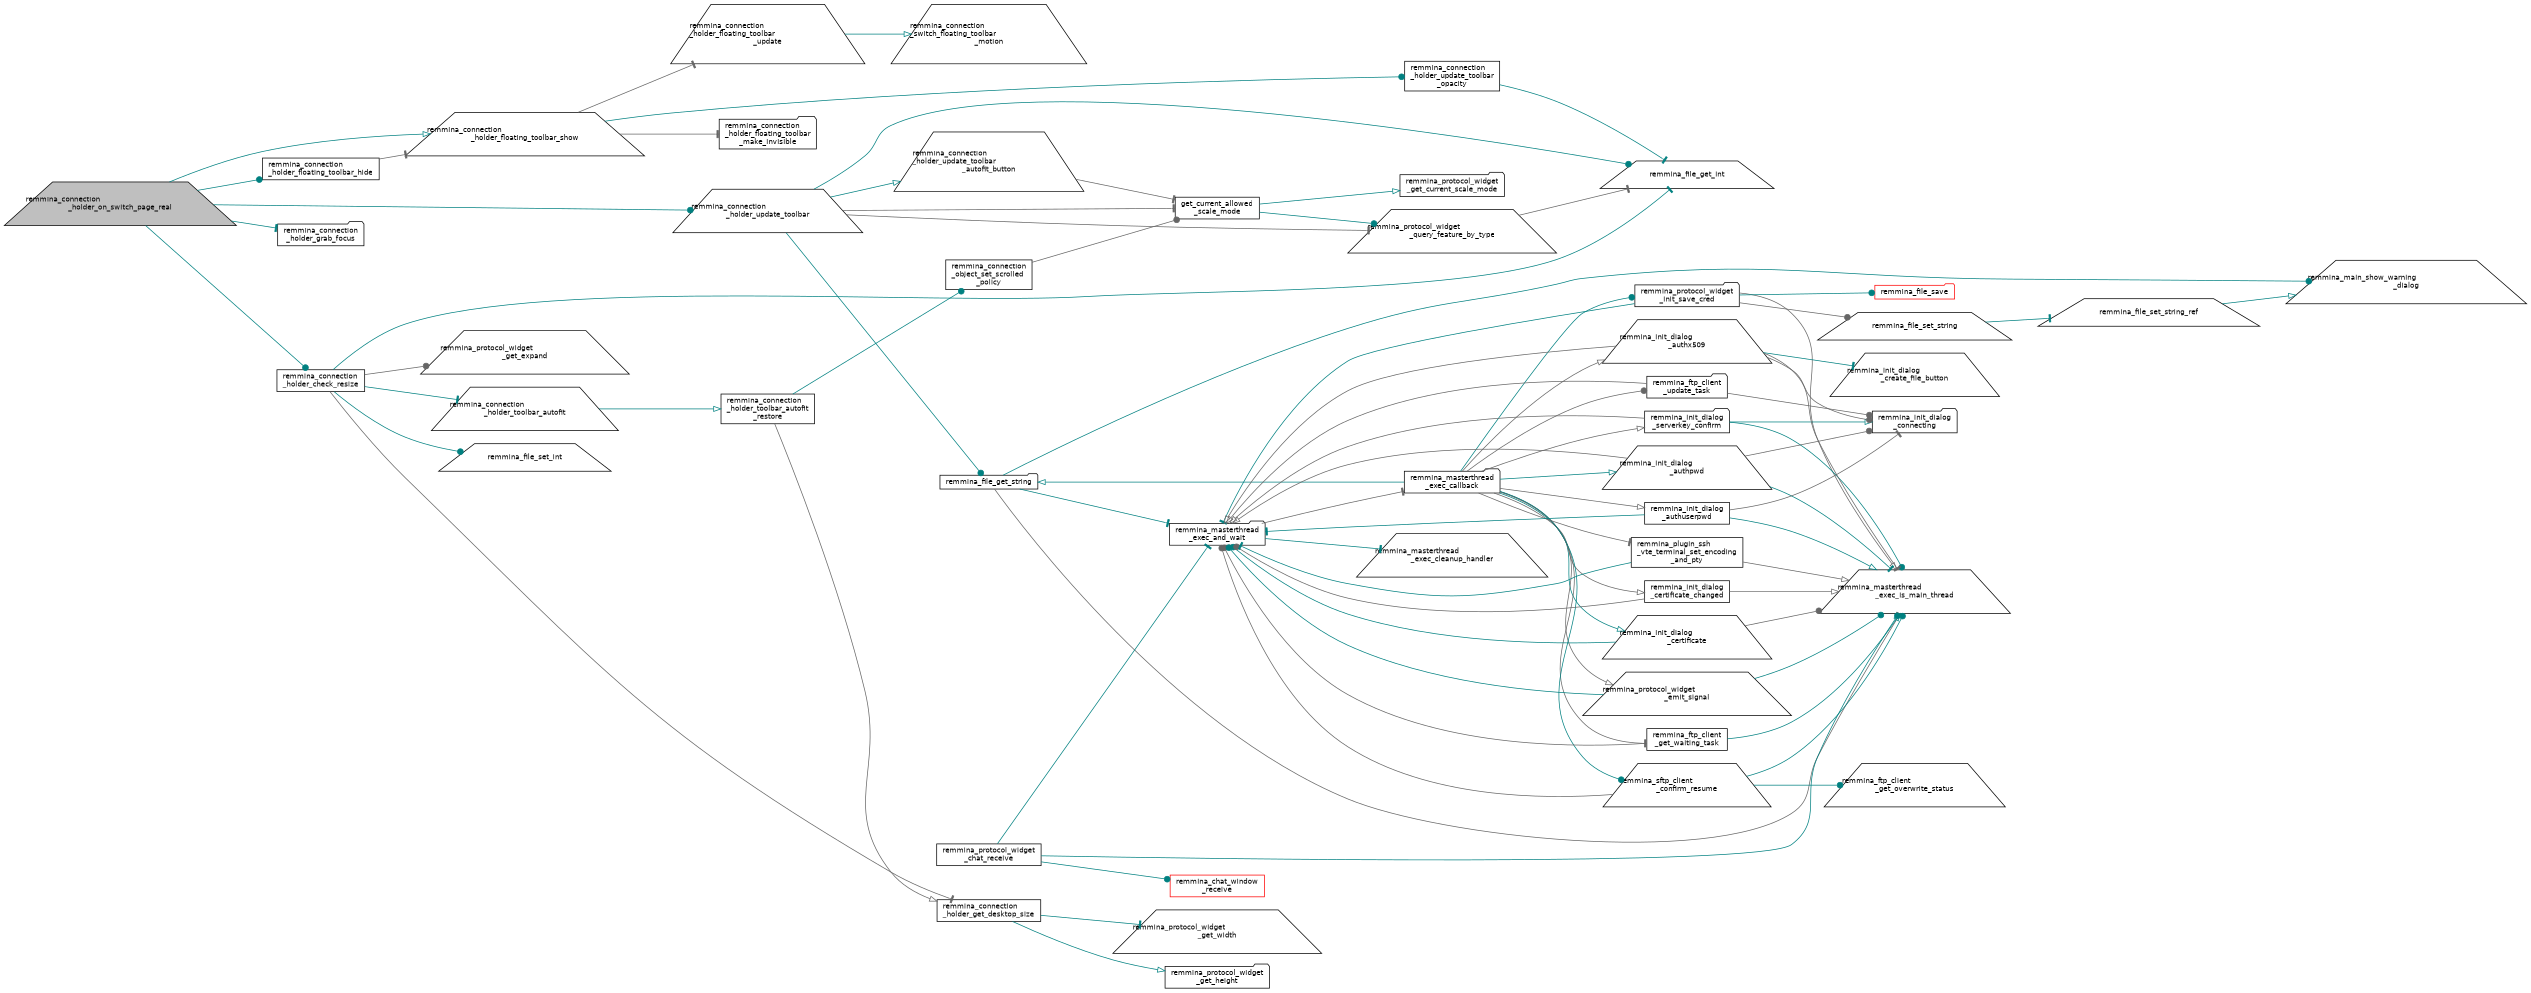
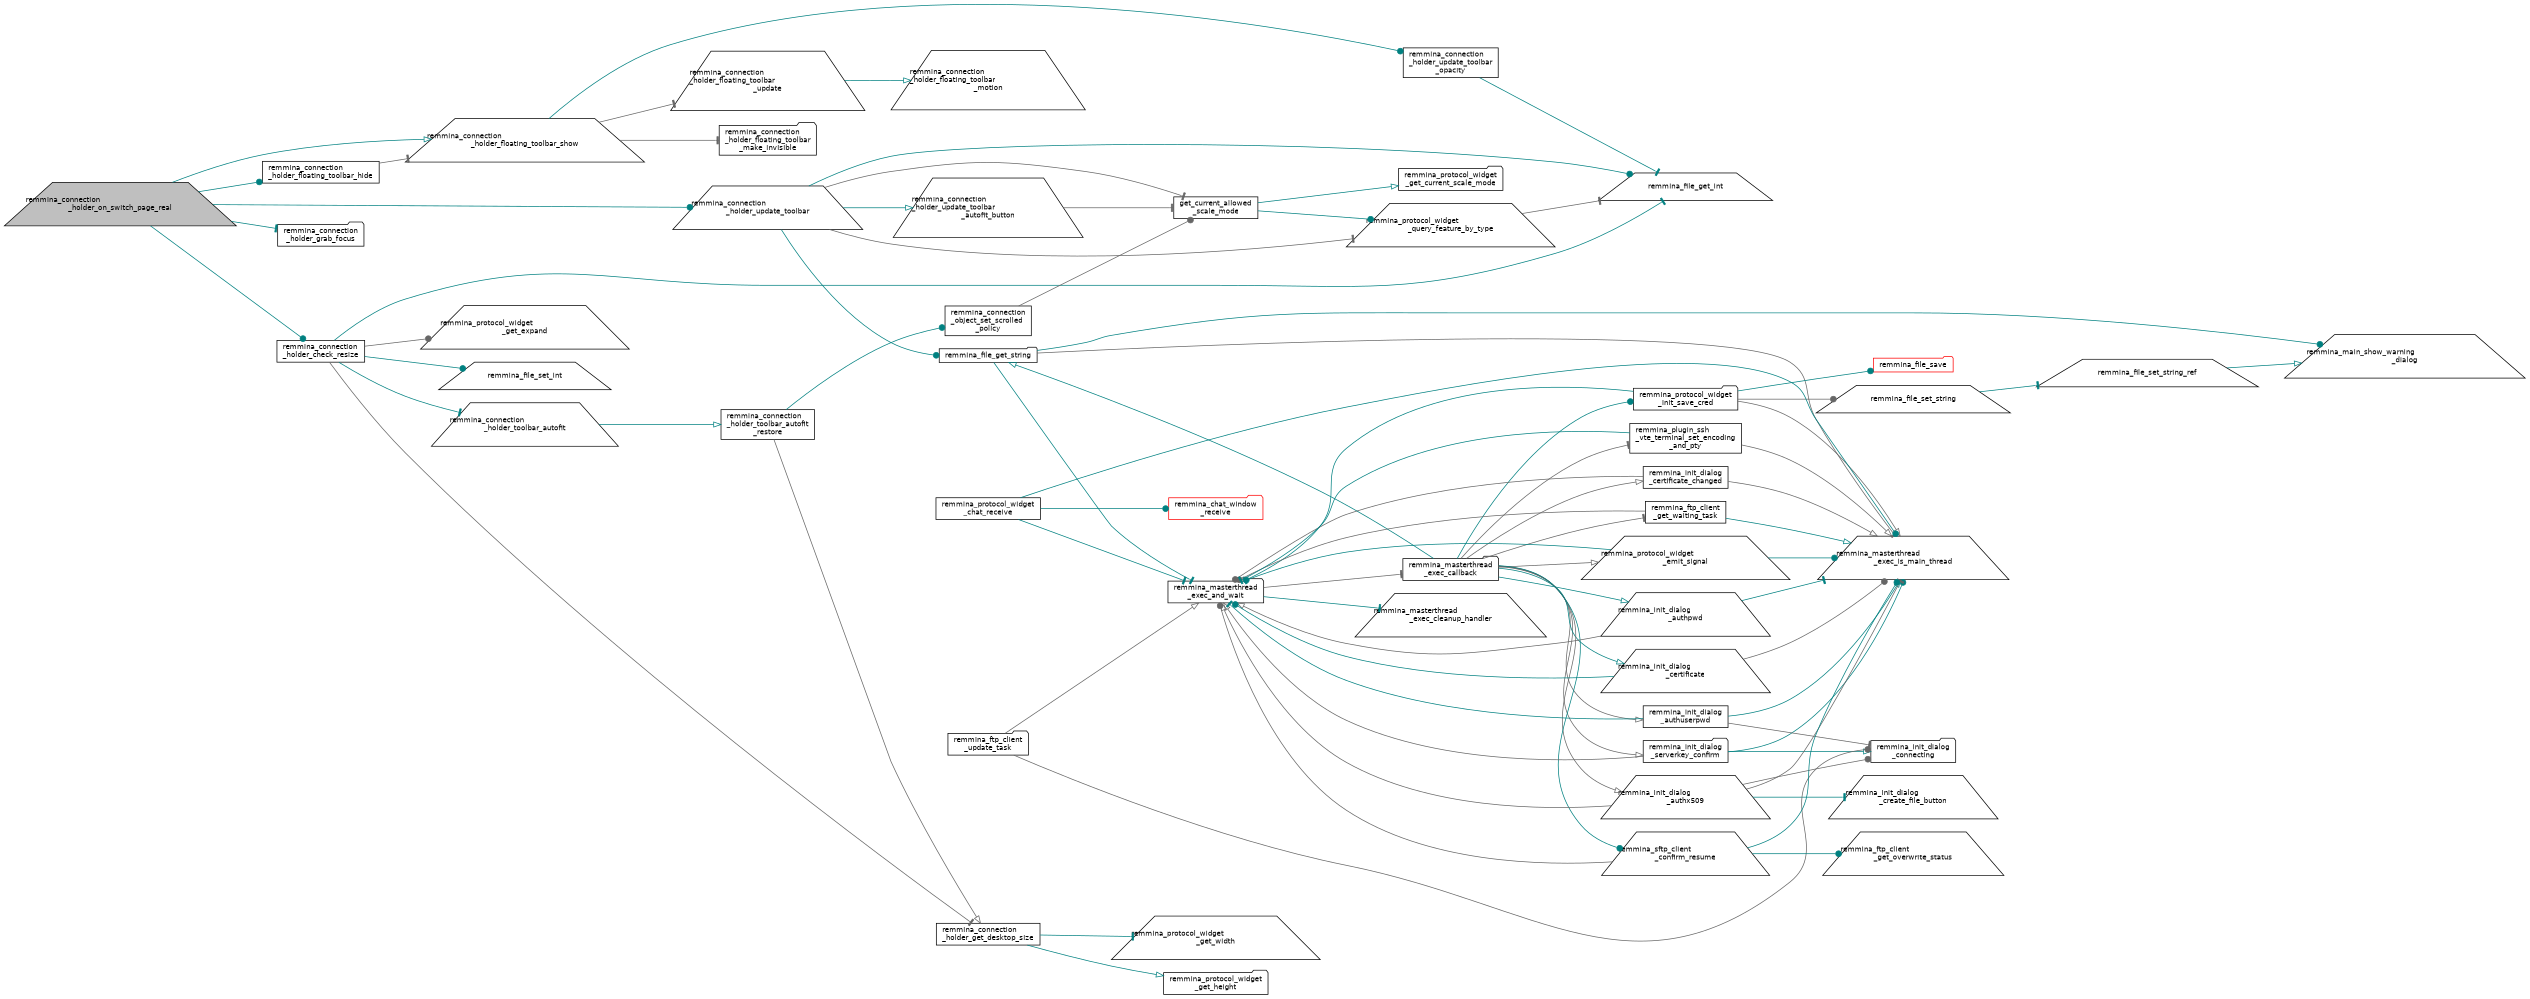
node "remmina_connection _switch_floating_toolbar _motion": label "remmina_connection _switch_floating_toolbar _motion" -> "remmina_connection _holder_floating_toolbar _motion"
edge "remmina_masterthread _exec_callback" -> "remmina_ftp_client _update_task": removed
edge "remmina_init_dialog _authpwd" -> "remmina_init_dialog _connecting": removed
node "remmina_chat_window _receive": shape box -> folder
